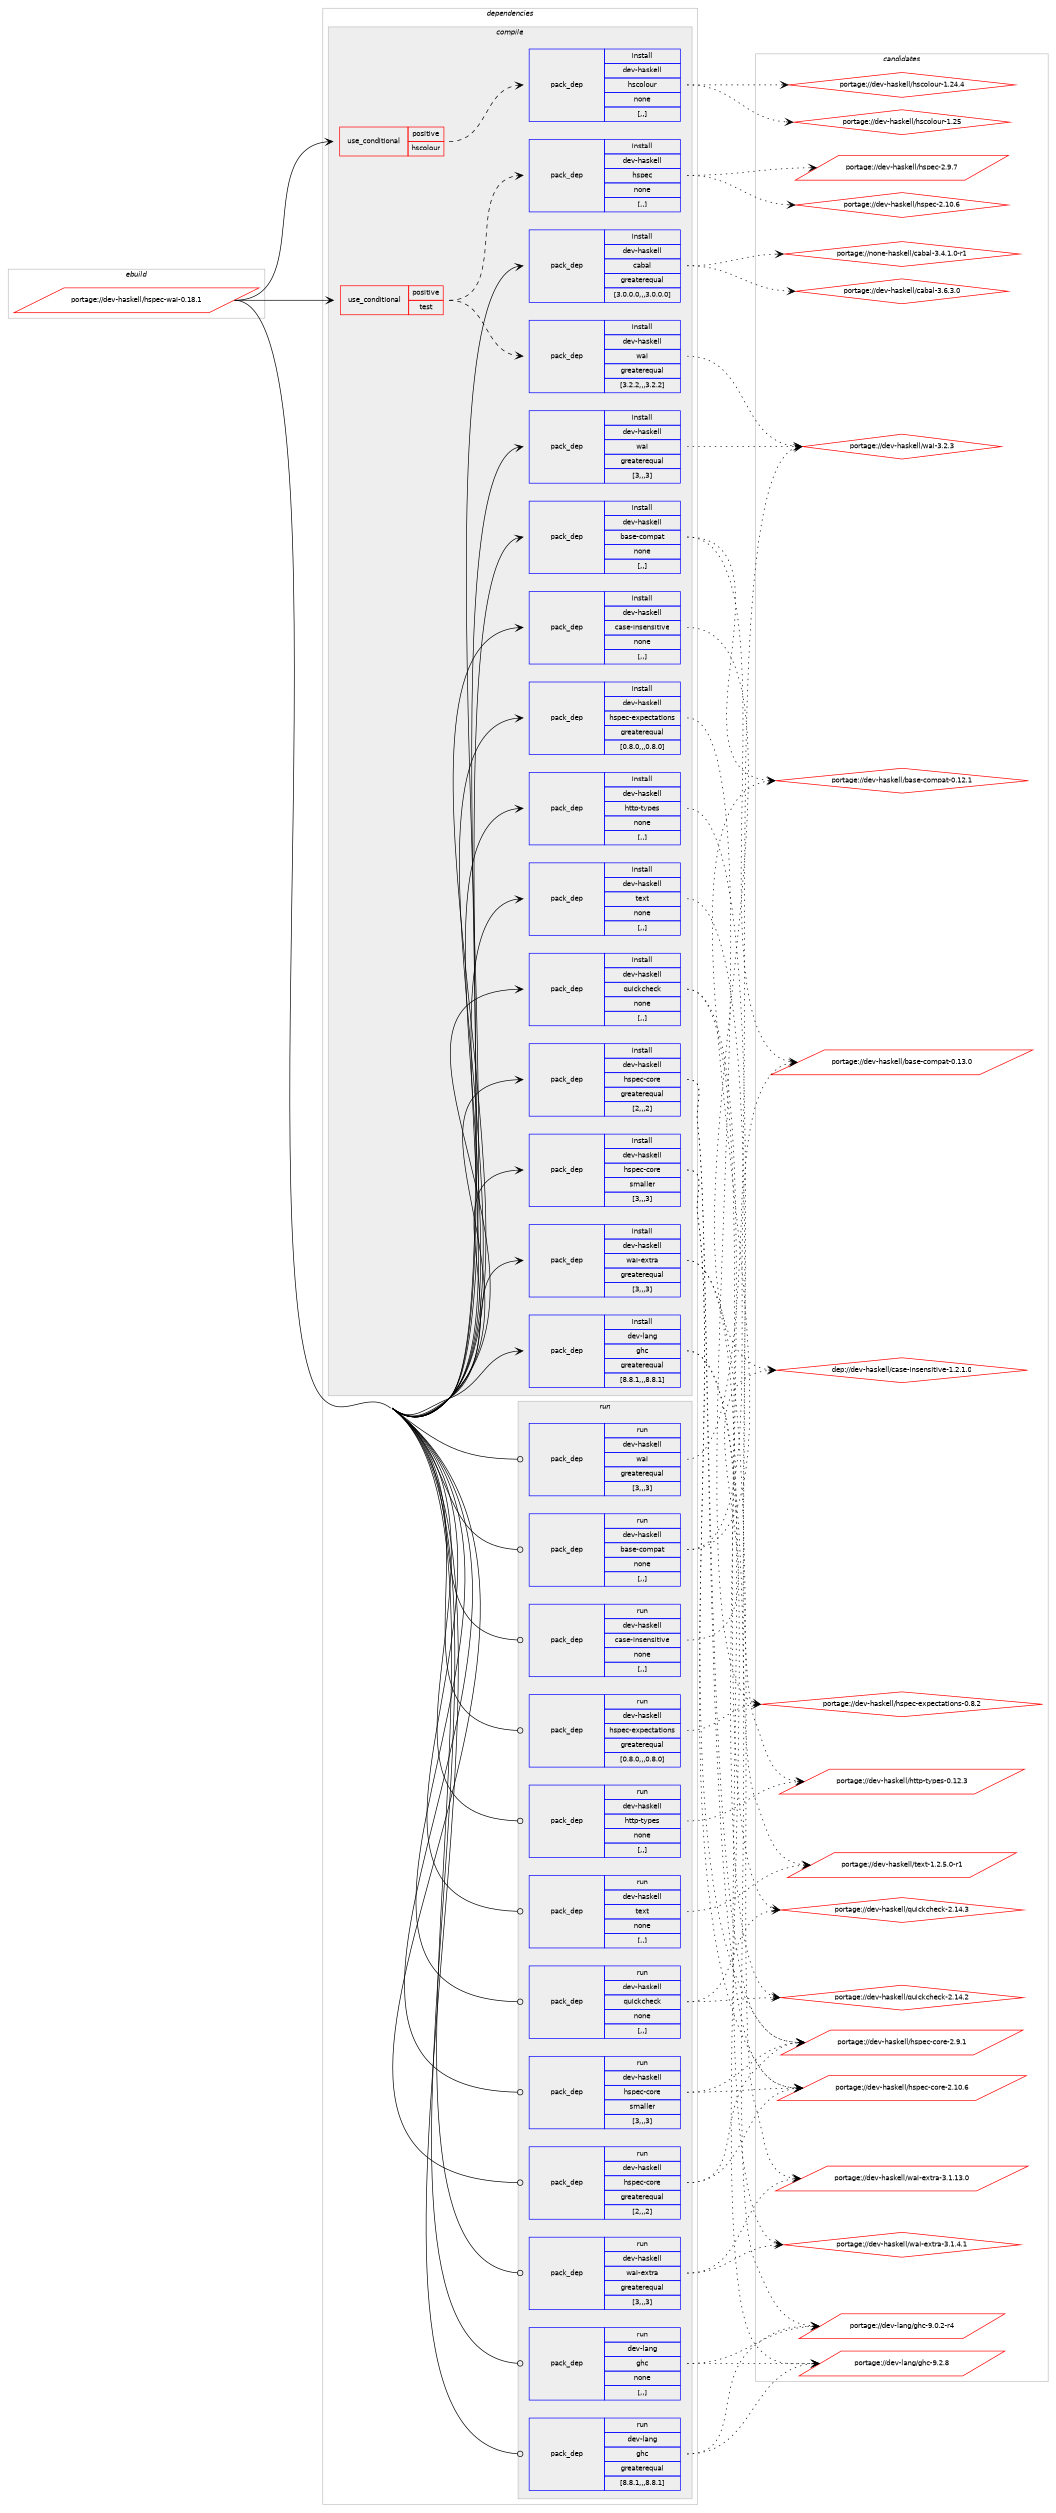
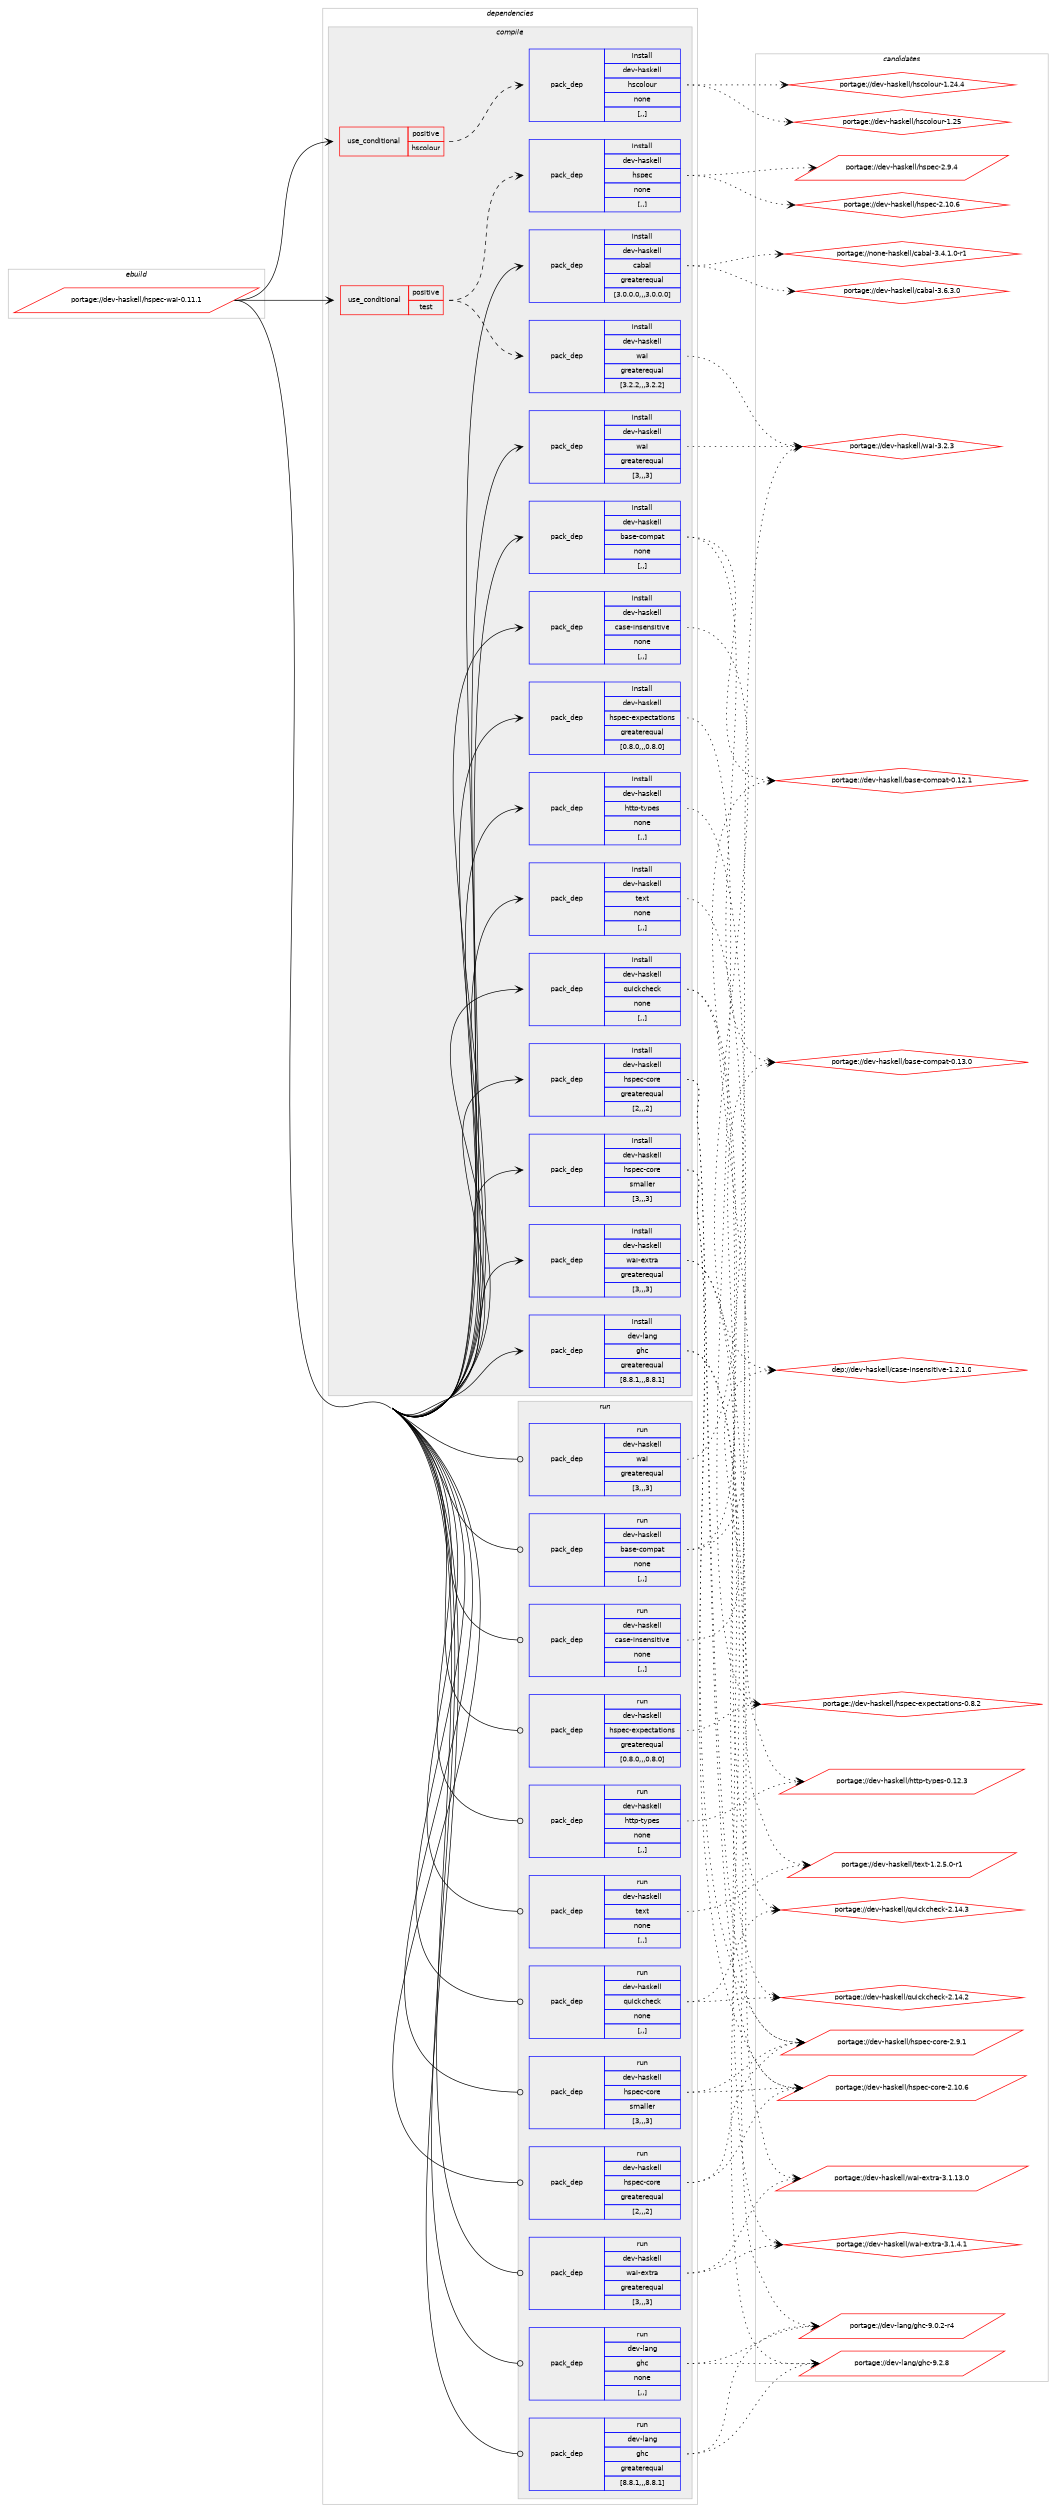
node "portage://dev-haskell/hspec-2.9.7": label "portage://dev-haskell/hspec-2.9.7" -> "portage://dev-haskell/hspec-2.9.4"
node "portage://dev-haskell/hspec-wai-0.18.1": label "portage://dev-haskell/hspec-wai-0.18.1" -> "portage://dev-haskell/hspec-wai-0.11.1"
node "portage://dev-haskell/base-compat-0.13.0": shape parallelogram -> diamond
